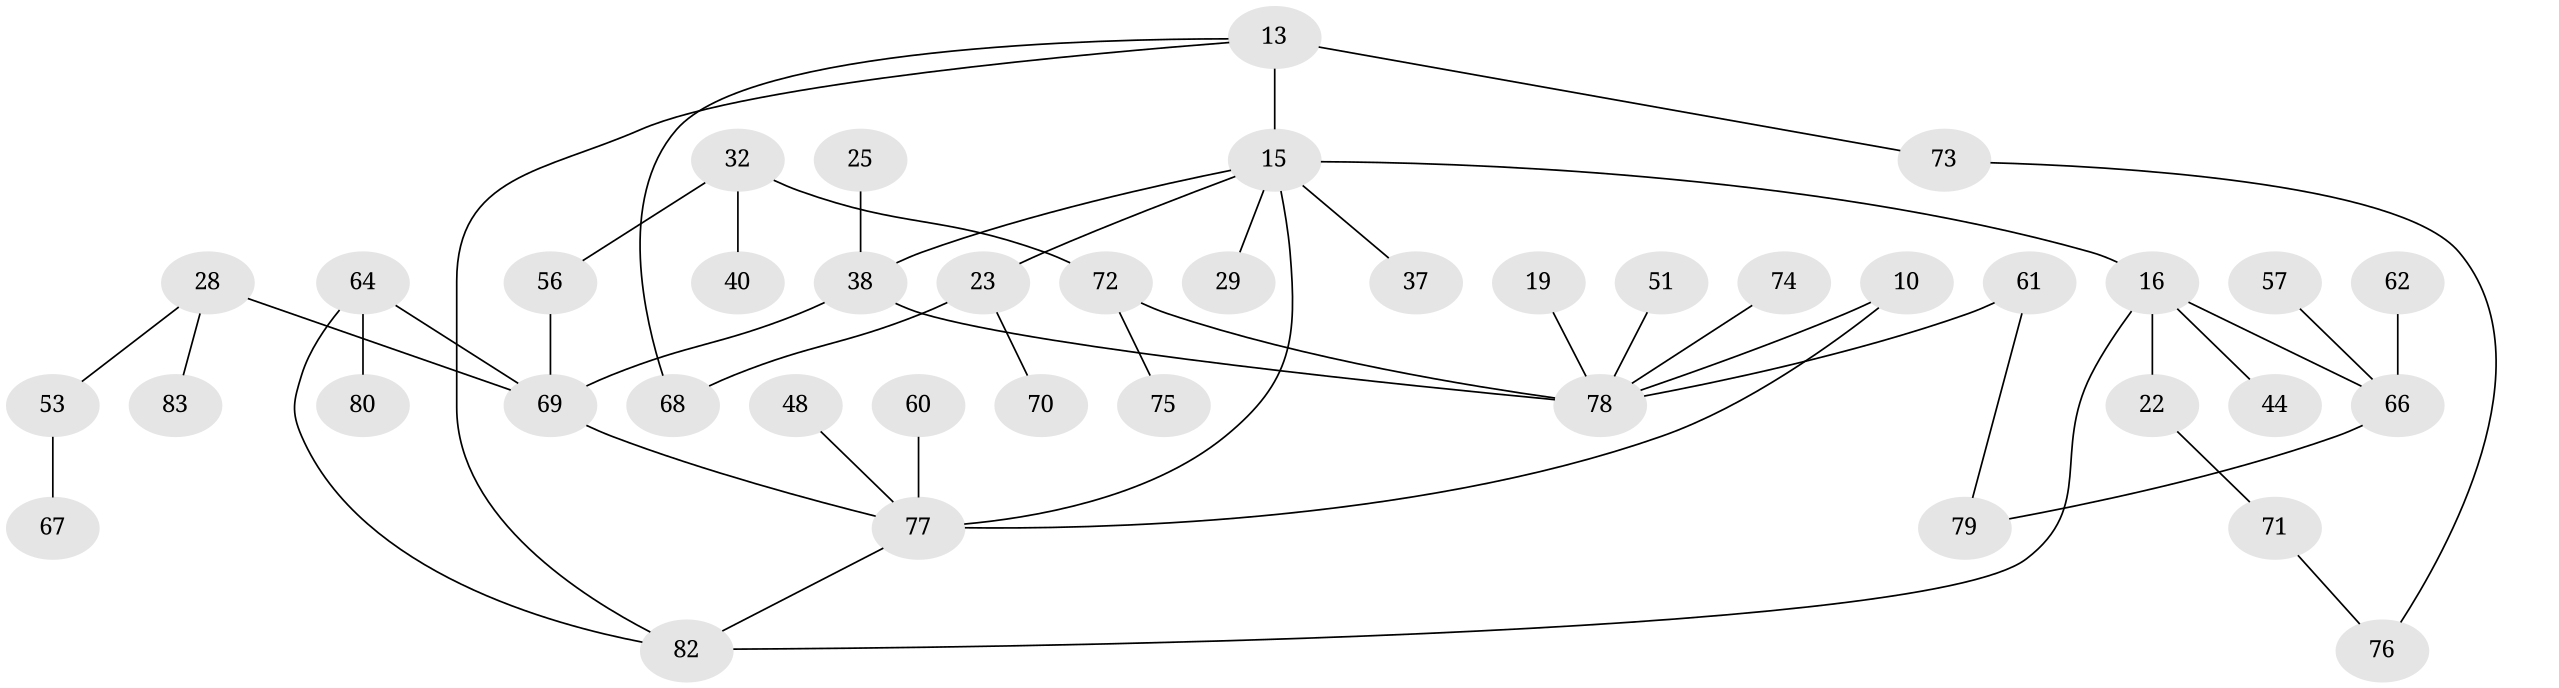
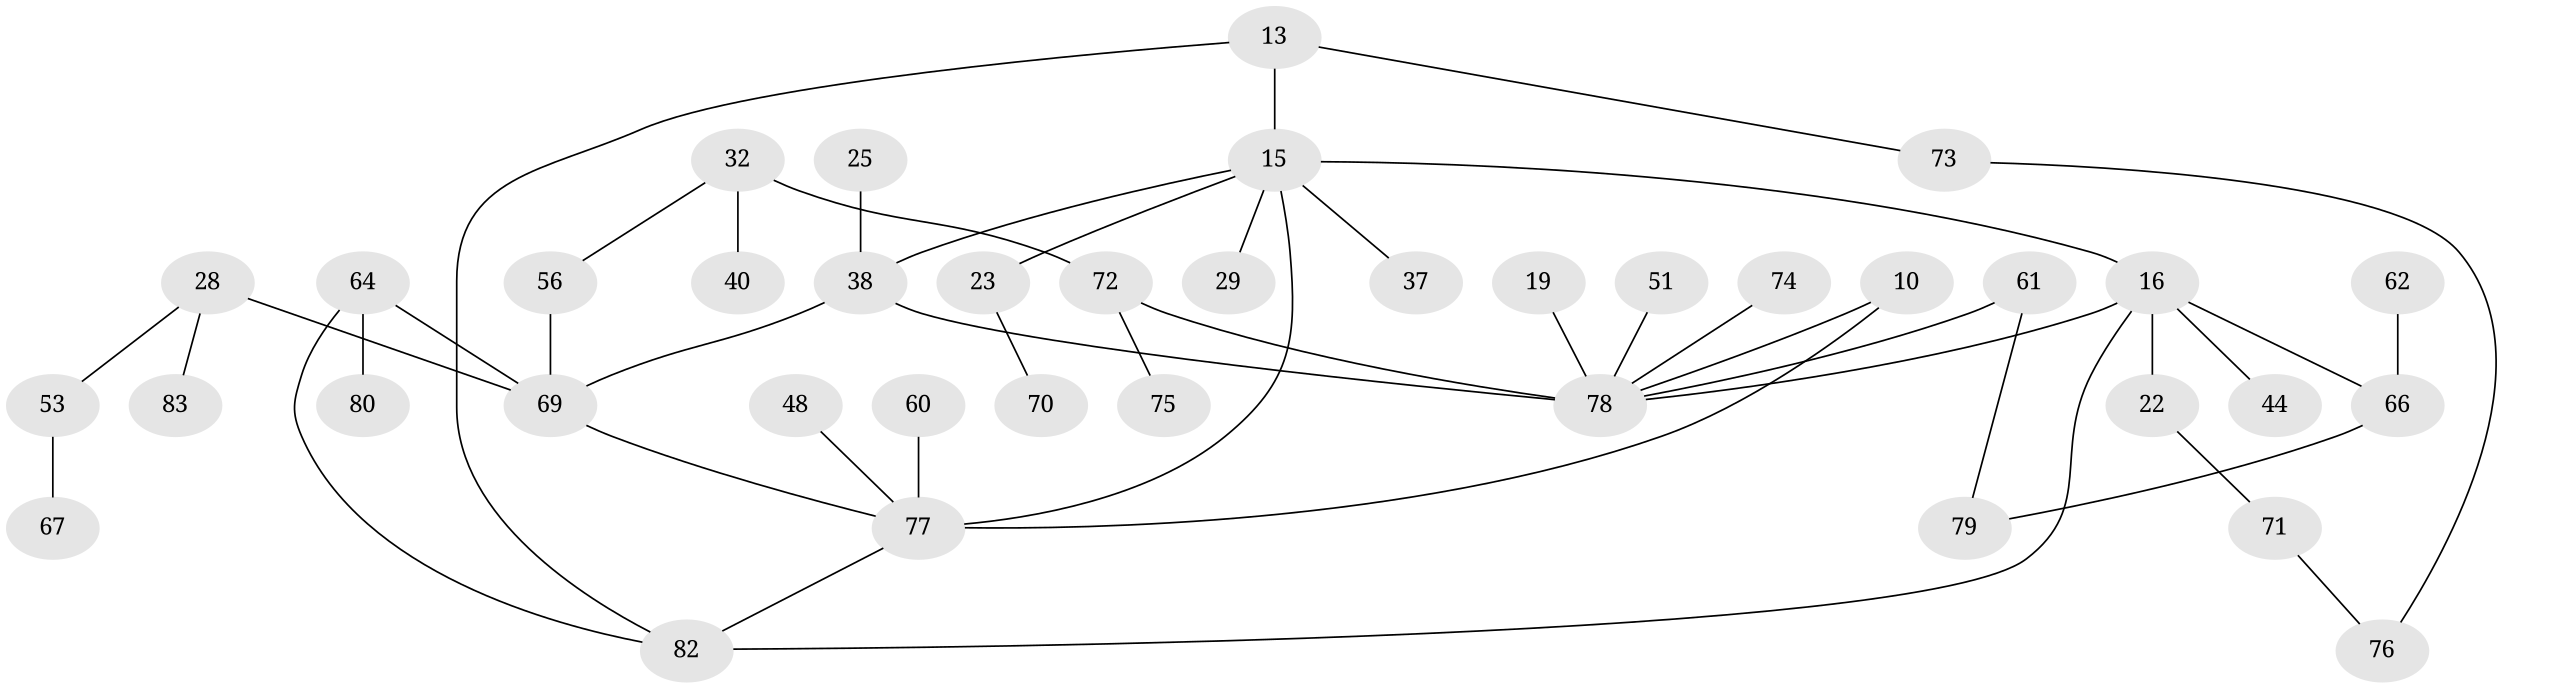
node "57": removed
edge "16" -- "78": added
node "68": removed
